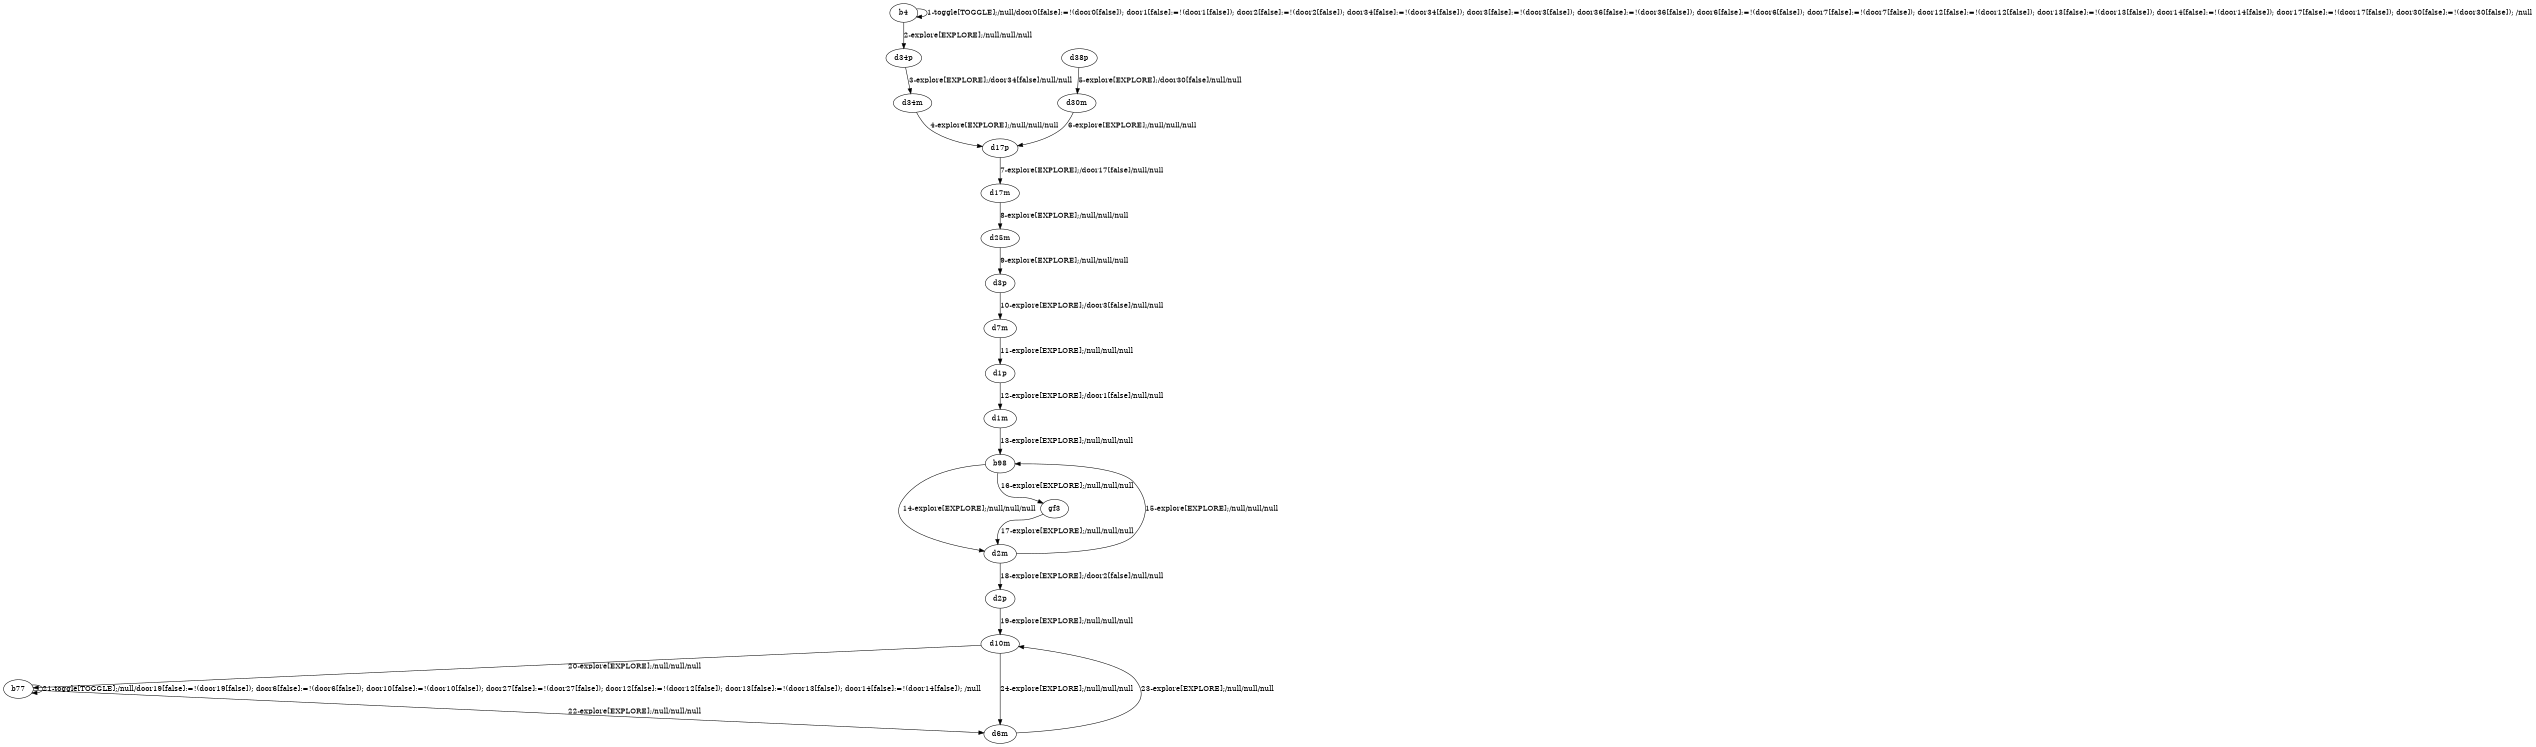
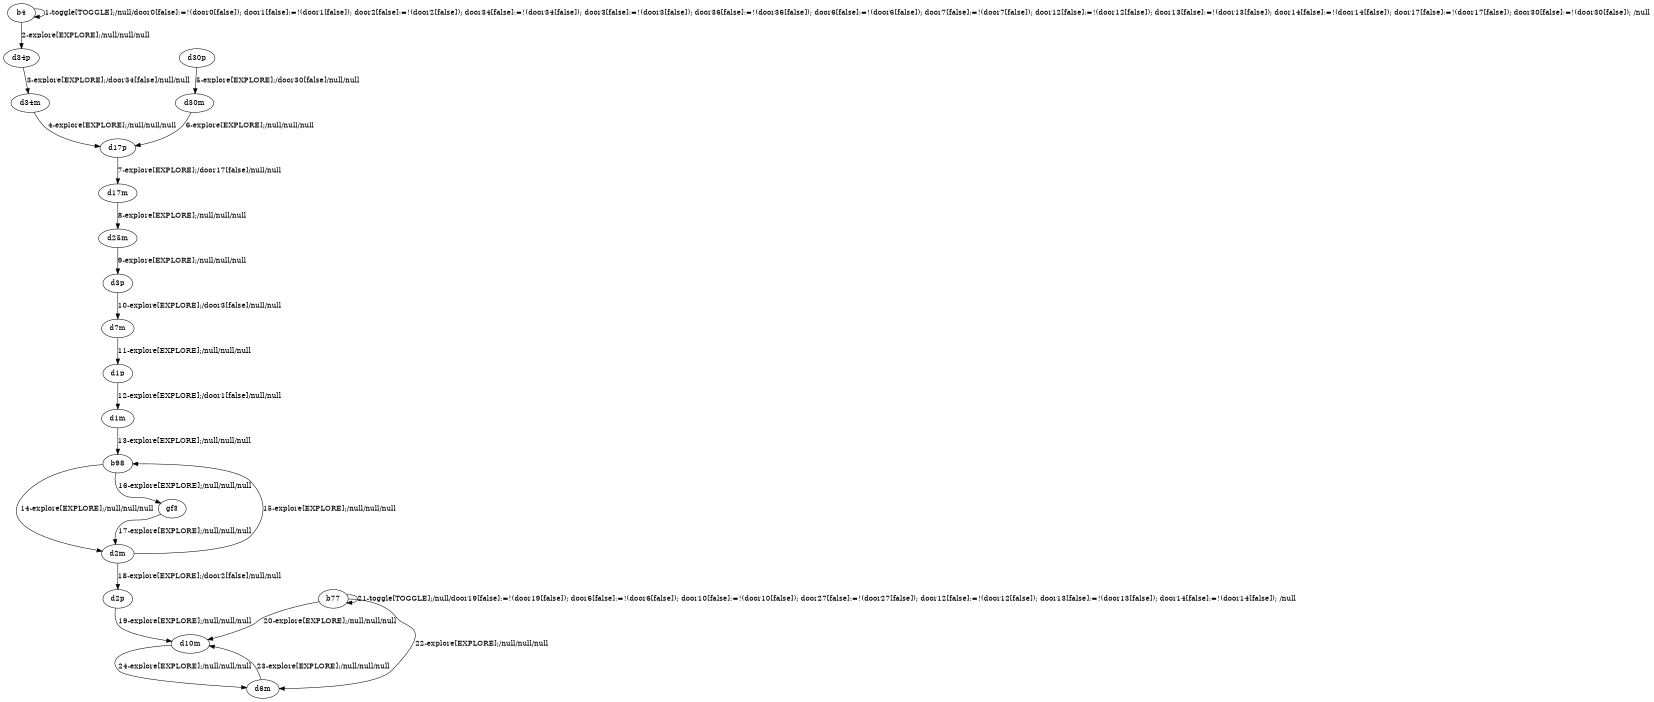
node "d38p": label "d38p" -> "d30p"
edge "d10m" -> "b77": reversed
